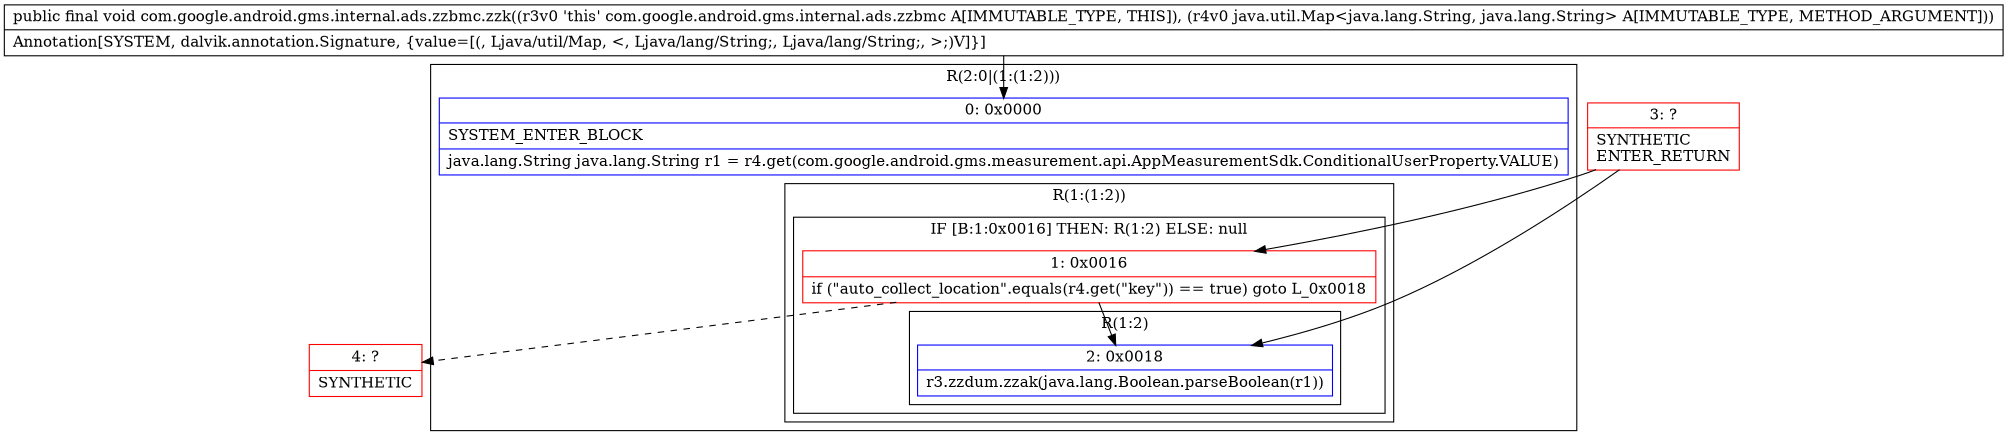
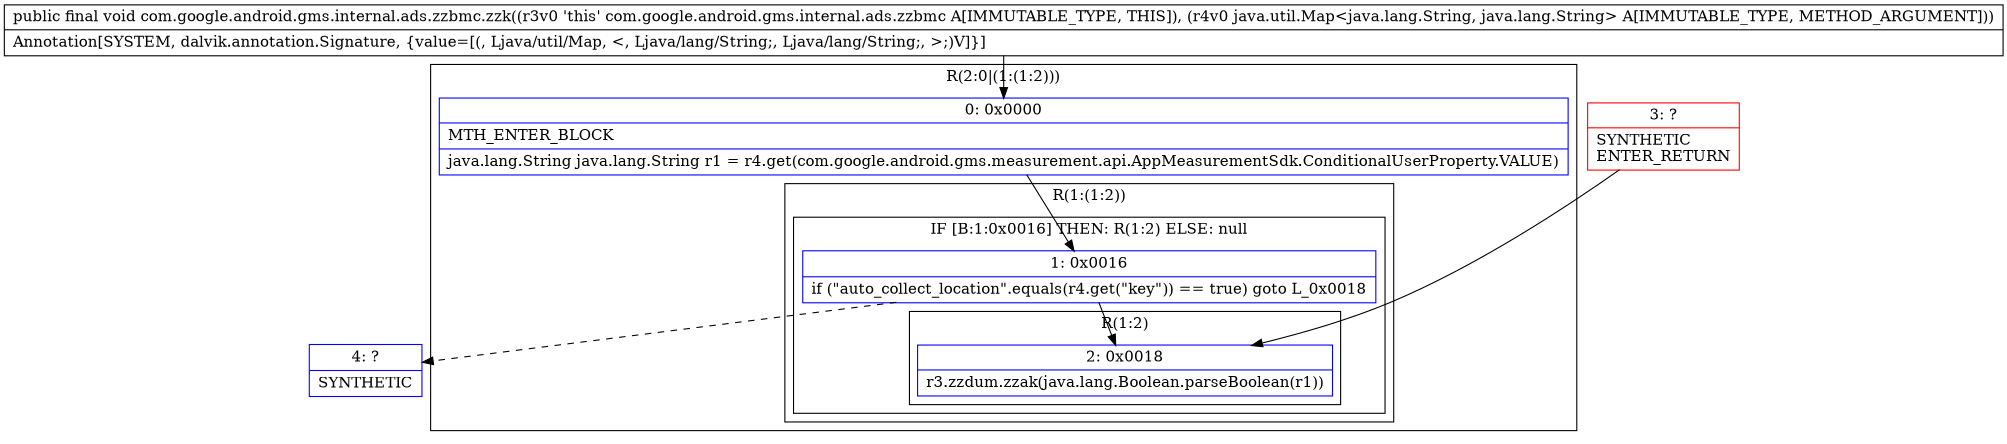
node "0: 0x0000": text "SYSTEM_ENTER_BLOCK" -> "MTH_ENTER_BLOCK"
edge "3: ?" -> "1: 0x0016": now "0: 0x0000" -> "1: 0x0016"
node "1: 0x0016": color red -> blue
node "4: ?": color red -> blue
